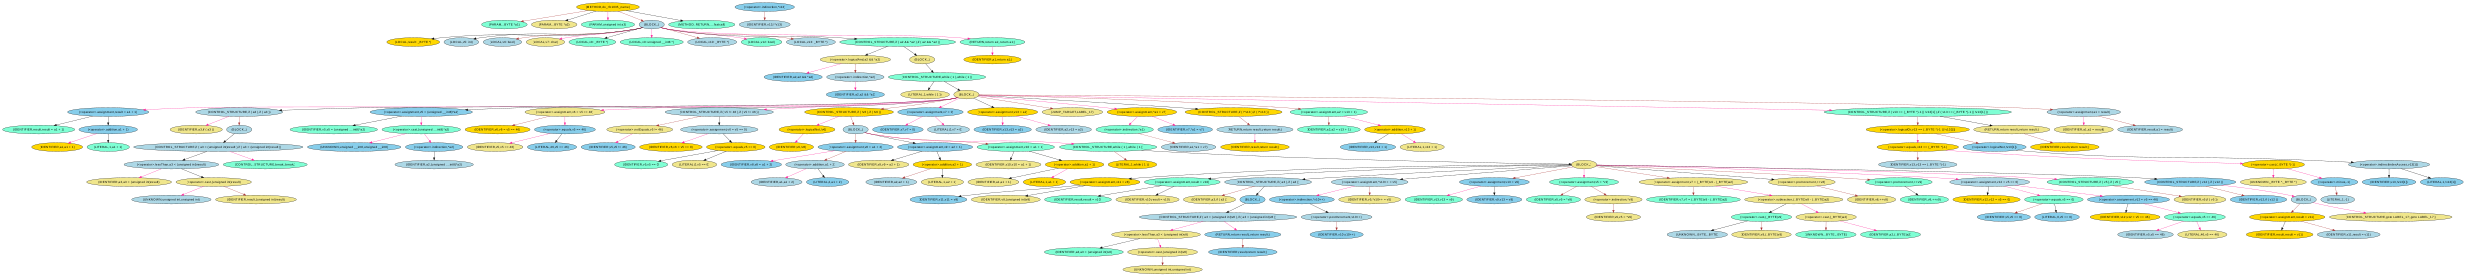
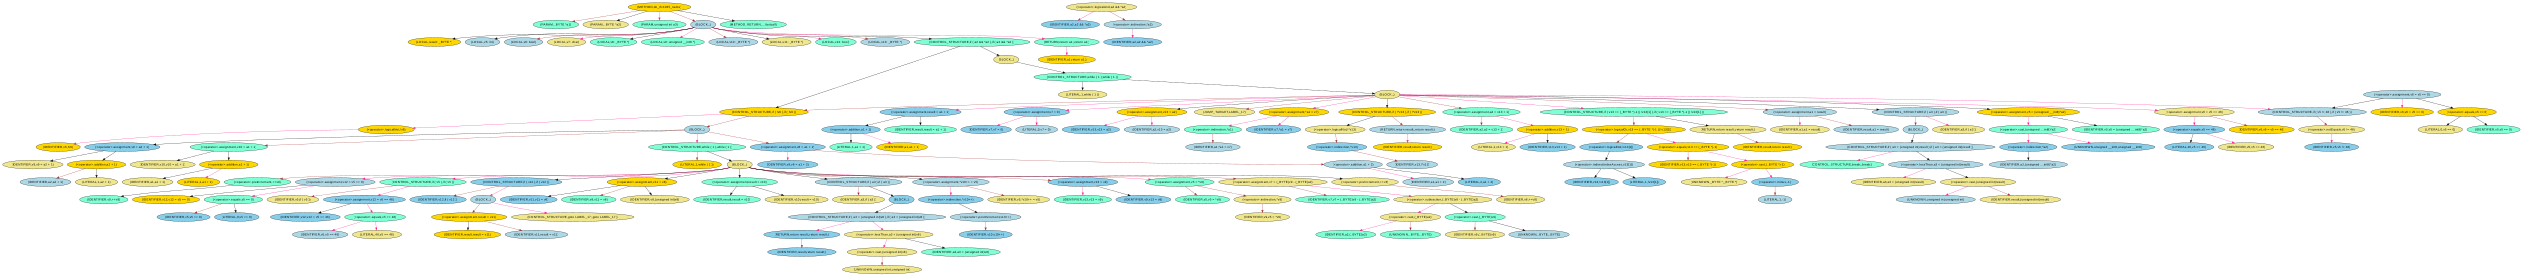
node "(LOCAL,v11: _BYTE *)": added
edge "(CONTROL_STRUCTURE,if ( a2 && *a2 ),if ( a2 && *a2 ))" -> "(<operator>.logicalAnd,a2 && *a2)": now "(CONTROL_STRUCTURE,if ( a2 && *a2 ),if ( a2 && *a2 ))" -> "(CONTROL_STRUCTURE,if ( !v6 ),if ( !v6 ))"
node "(<operator>.assignment,v5 = (unsigned __int8)*a2)": fillcolor skyblue -> gold
edge "(CONTROL_STRUCTURE,if ( v5 != 46 ),if ( v5 != 46 ))" -> "(<operator>.assignment,v6 = v5 == 0)": reversed
node "(<operator>.logicalNot,!*v13)": added
node "(IDENTIFIER,v13,v13 == (_BYTE *)-1)": fillcolor lightblue -> gold
edge "(<operator>.assignment,v12 = v5 == 0)" -> "(<operator>.assignment,v12 = v5 == 46)": now "(CONTROL_STRUCTURE,if ( v5 ),if ( v5 ))" -> "(<operator>.assignment,v12 = v5 == 46)"
node "(IDENTIFIER,v8,v11 = v8)": added
node "(IDENTIFIER,v12,v12 = v5 == 46)": fillcolor gold -> skyblue
